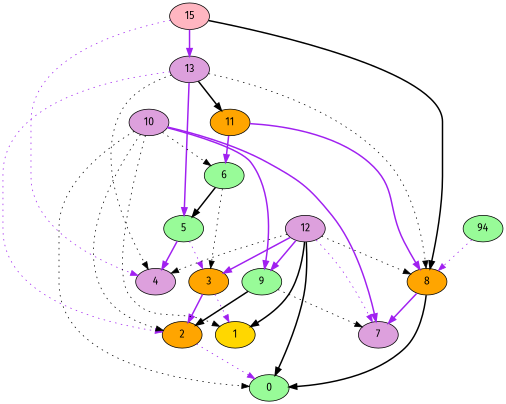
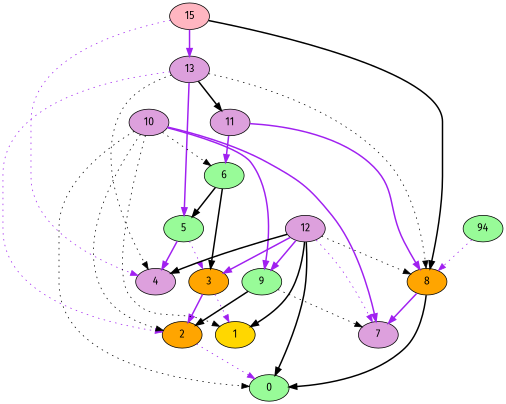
node "11": fillcolor orange -> plum
edge "6" -> "3": style dotted -> bold
edge "12" -> "4": style dotted -> bold
